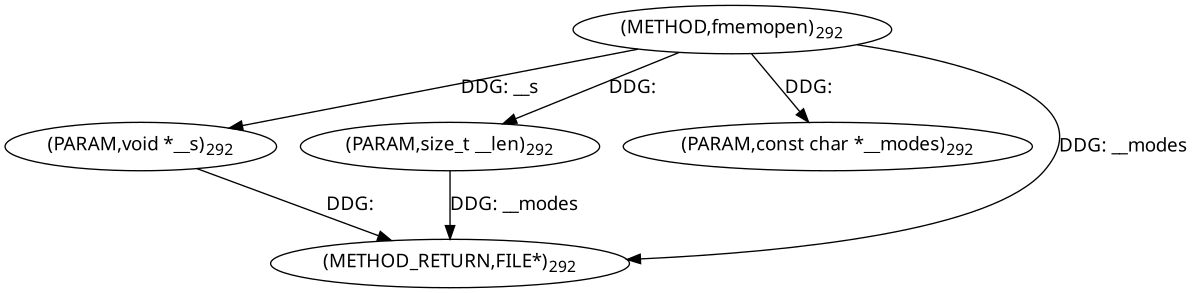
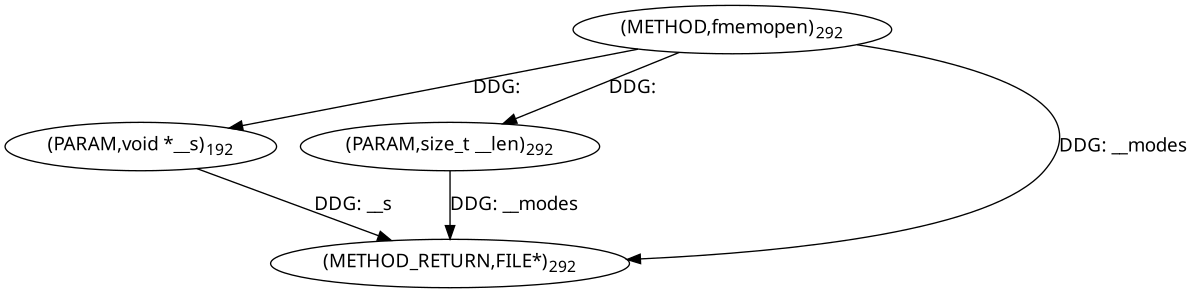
edge "(METHOD,fmemopen)" -> "(PARAM,void *__s)": label "DDG: __s" -> "DDG: "
node "(PARAM,void *__s)": text "292" -> "192"
node "(PARAM,const char *__modes)": removed
edge "(PARAM,void *__s)" -> "(METHOD_RETURN,FILE*)": label "DDG: " -> "DDG: __s"
